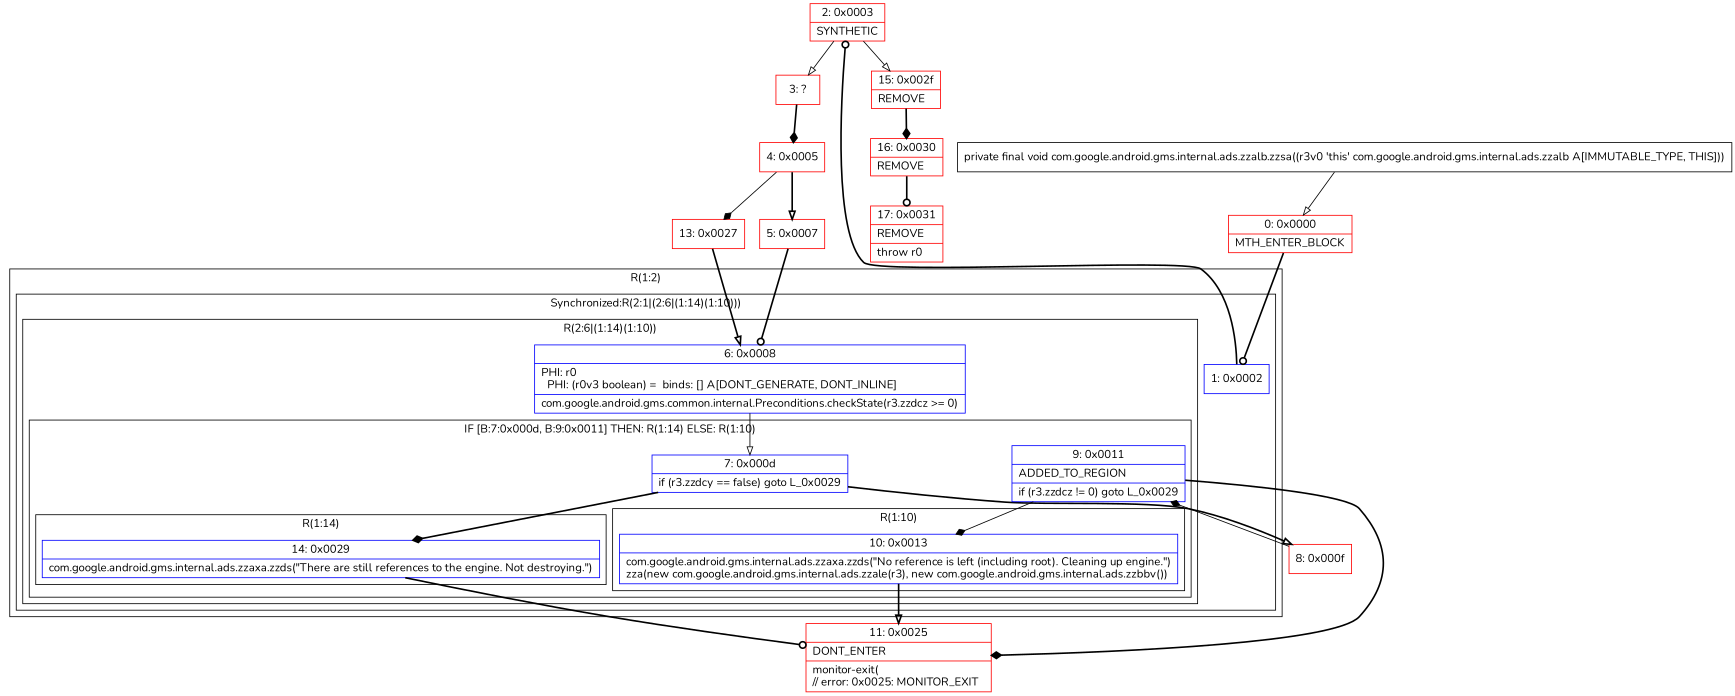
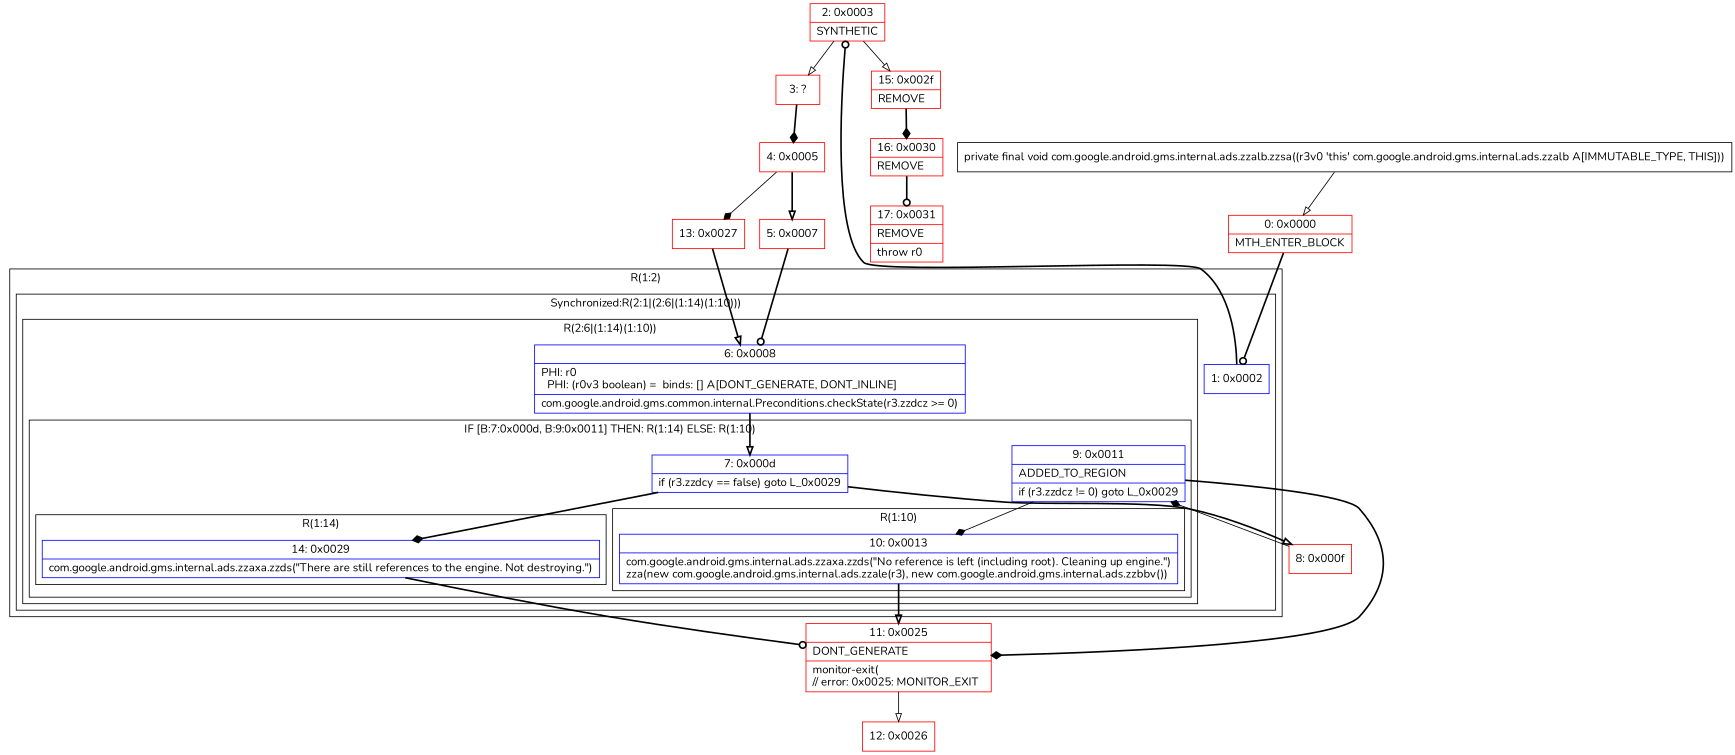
edge "6: 0x0008" -> "7: 0x000d": style solid -> bold
node "11: 0x0025": text "DONT_ENTER" -> "DONT_GENERATE"
node "12: 0x0026": added
